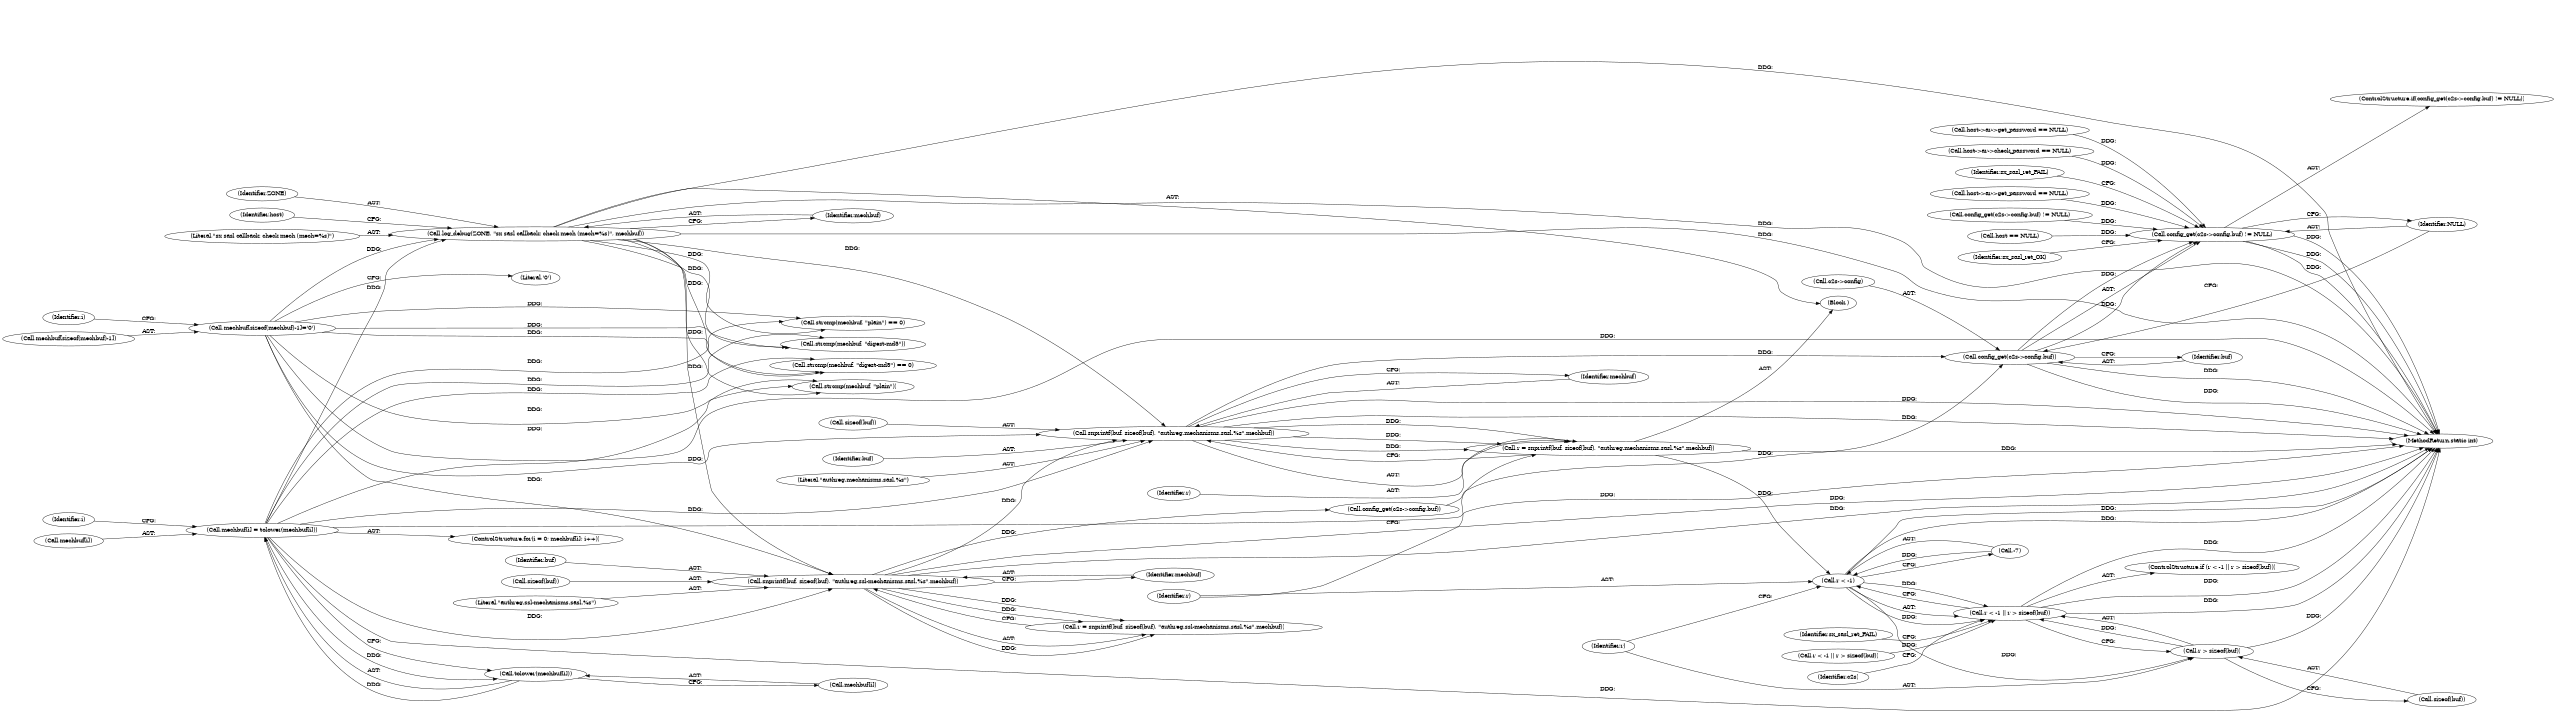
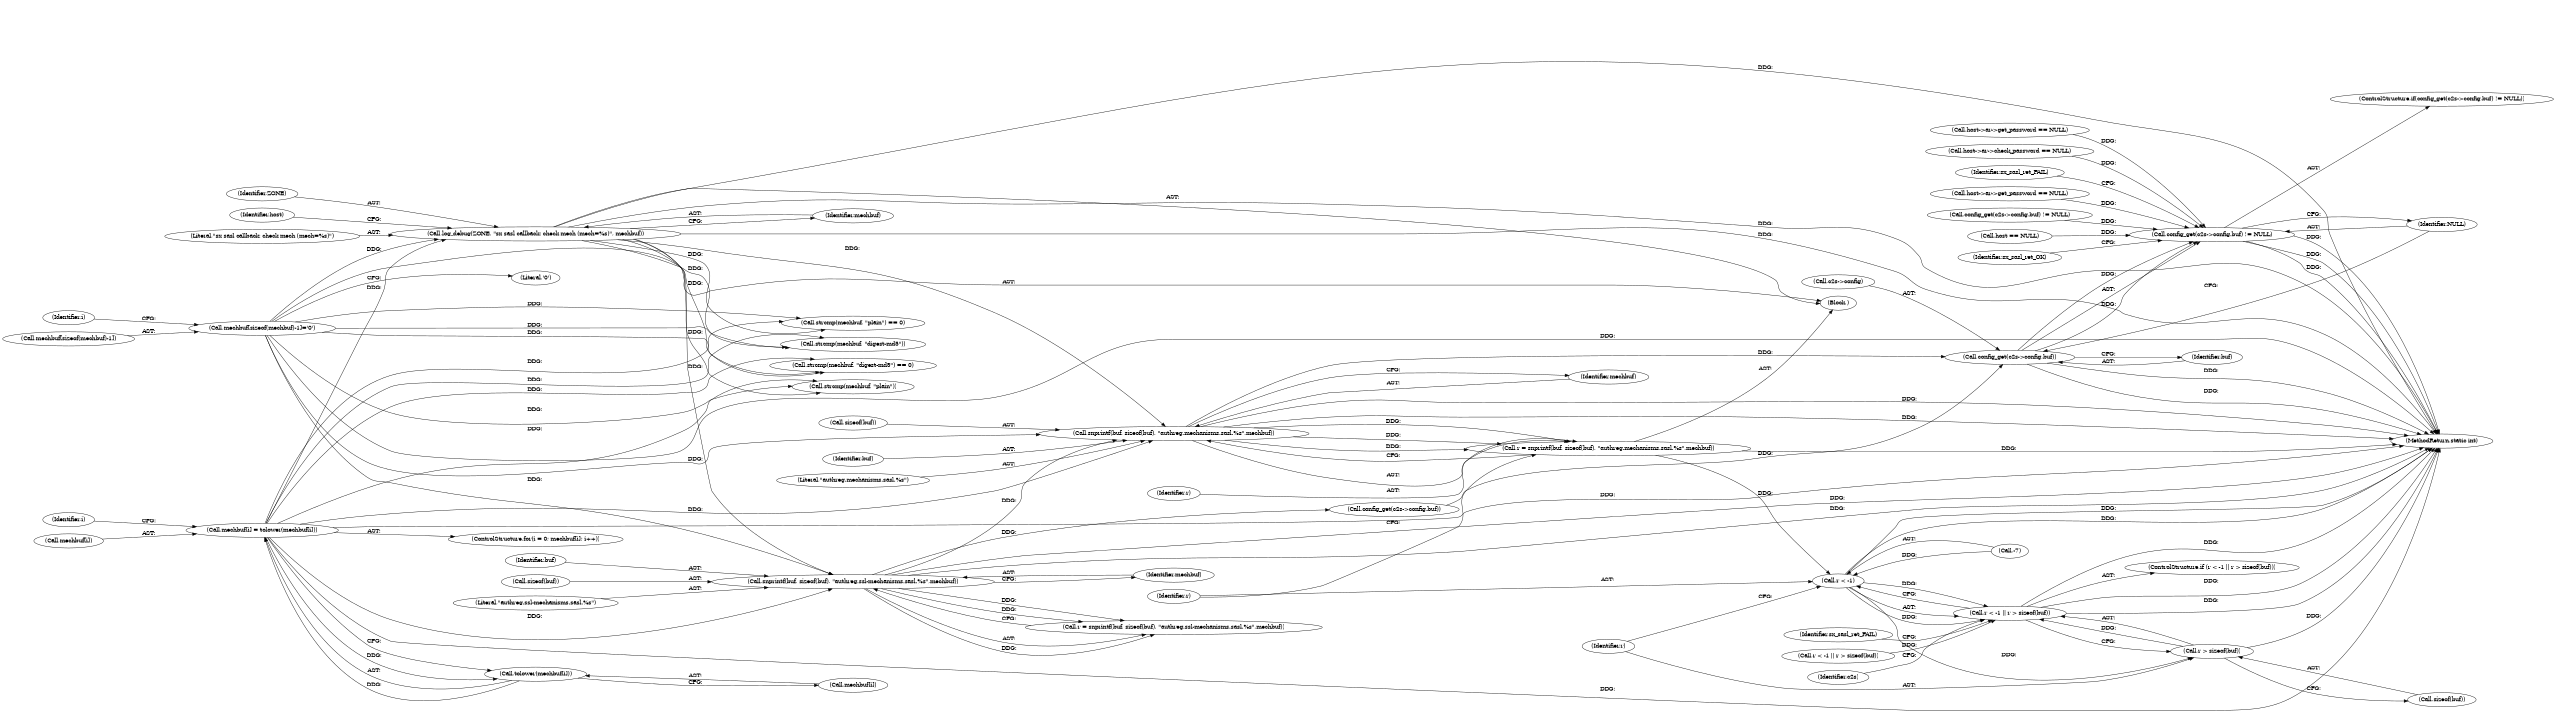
edge "(Call,mechbuf[sizeof(mechbuf)-1]='0')" -> "(Block,)": added, label "AST:"
edge "(Call,r < -1)" -> "(Call,-7)": removed, label "CFG:"
